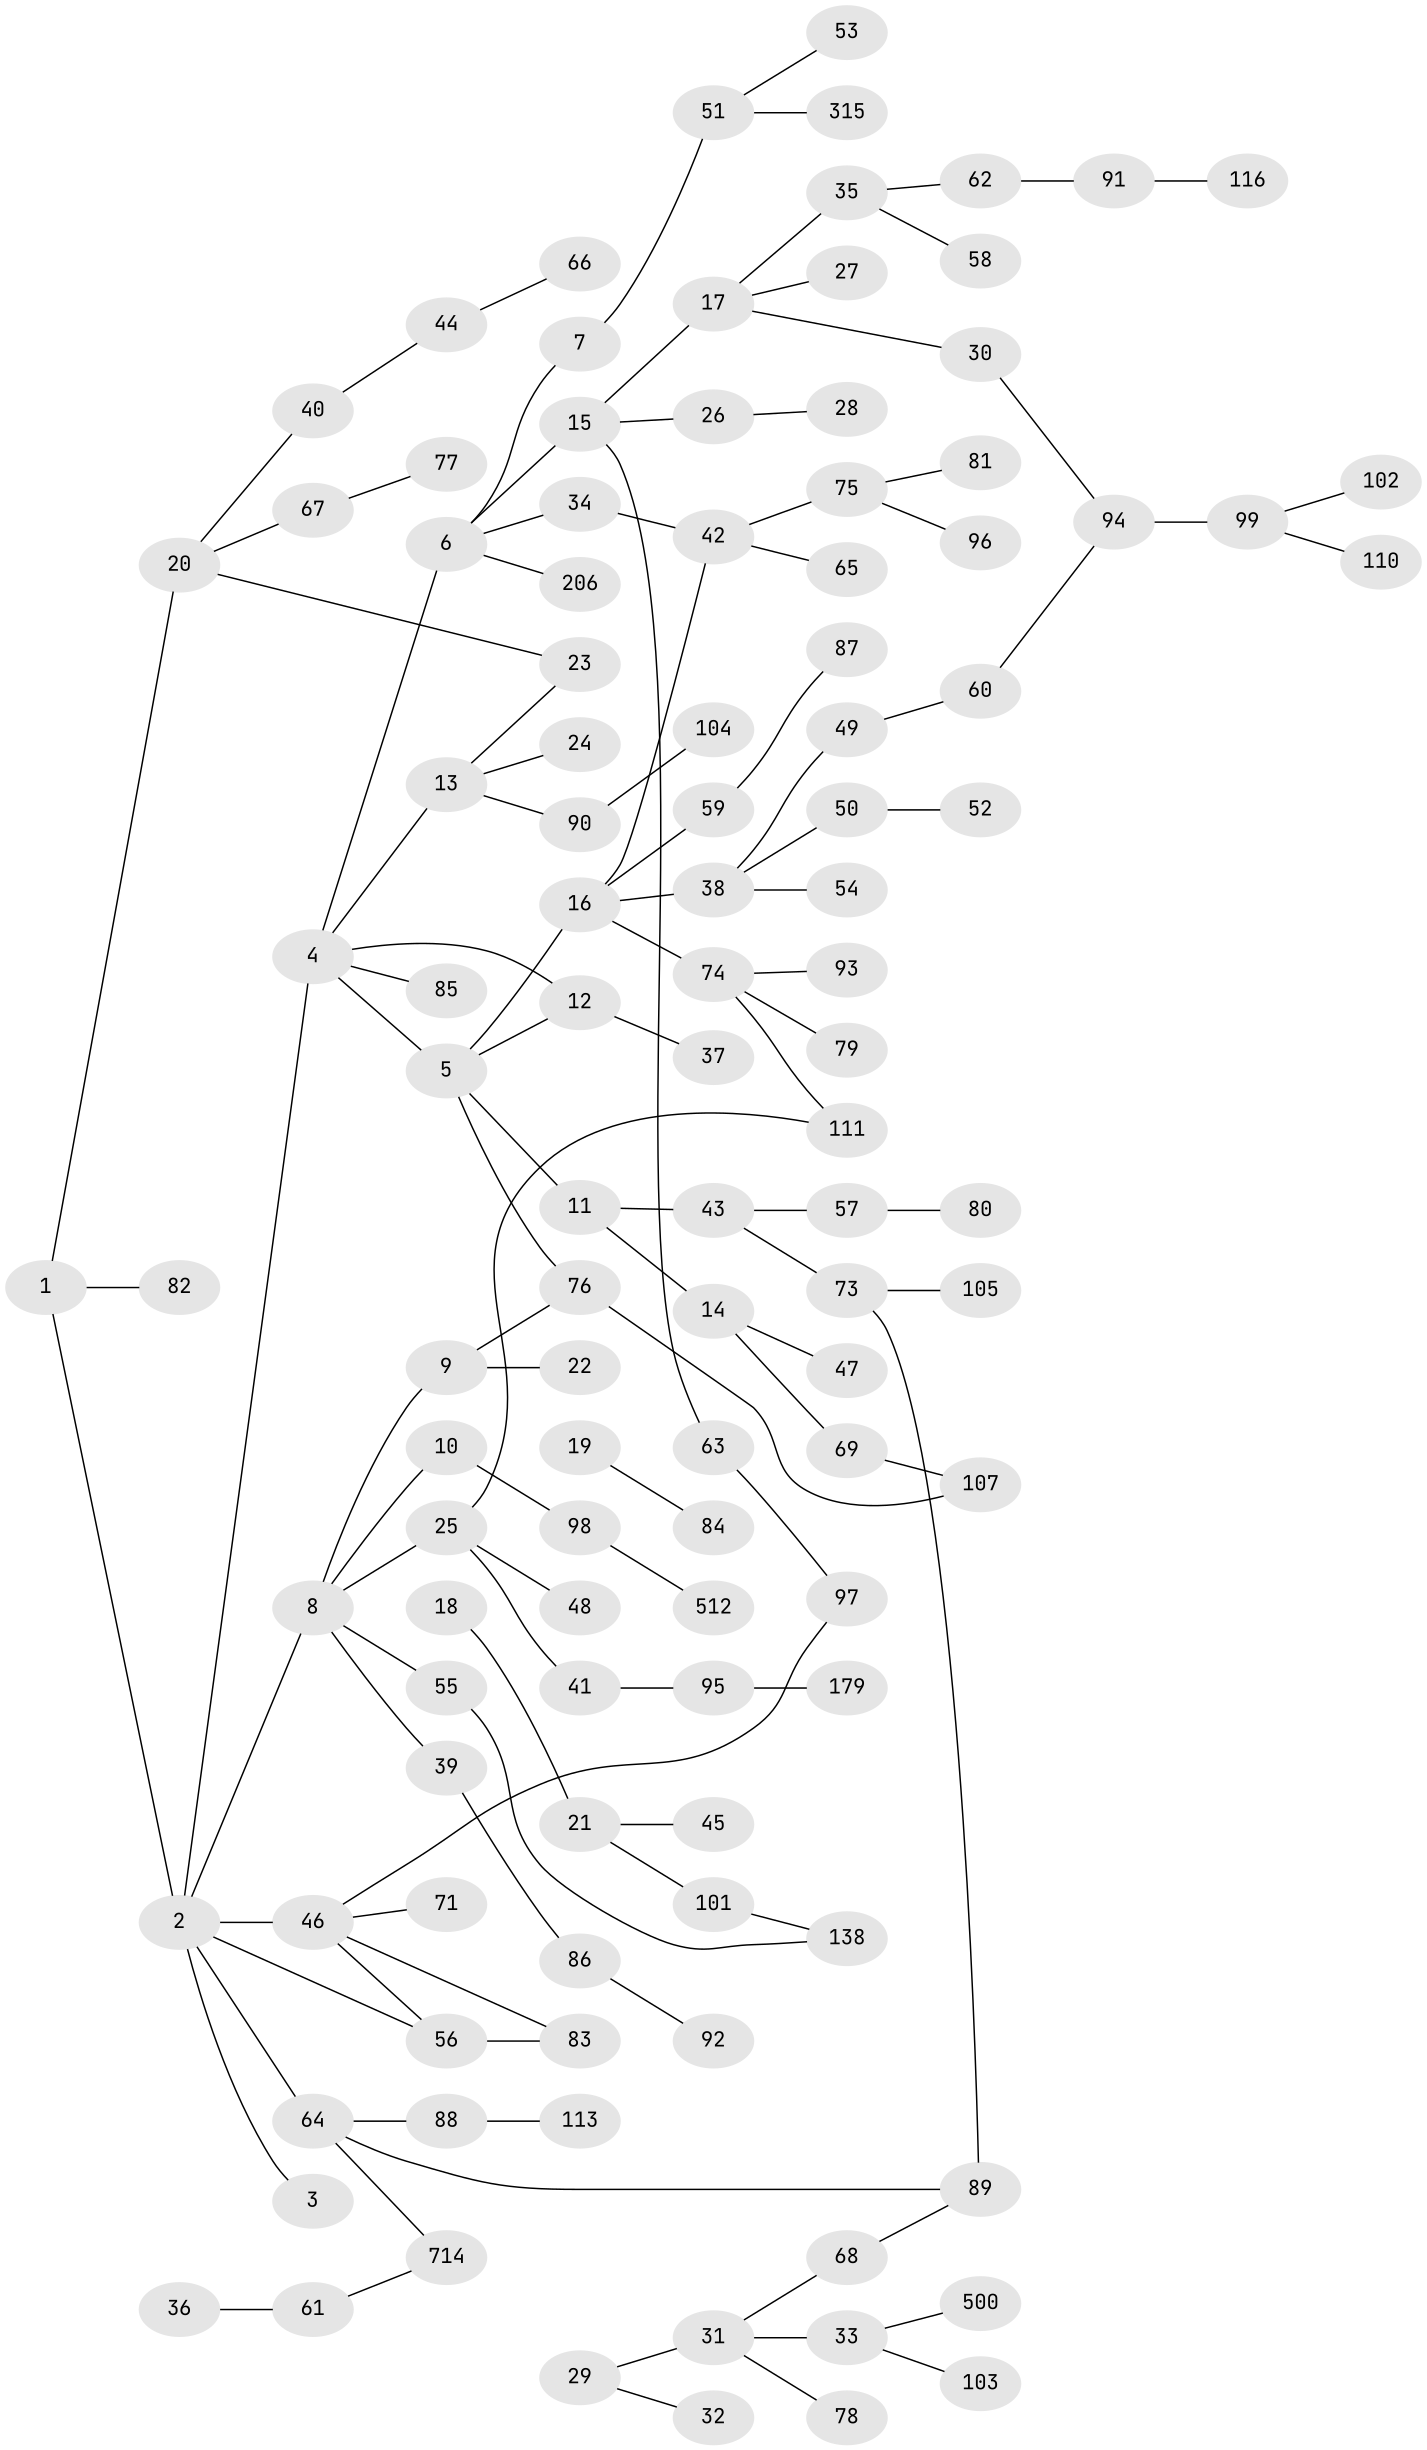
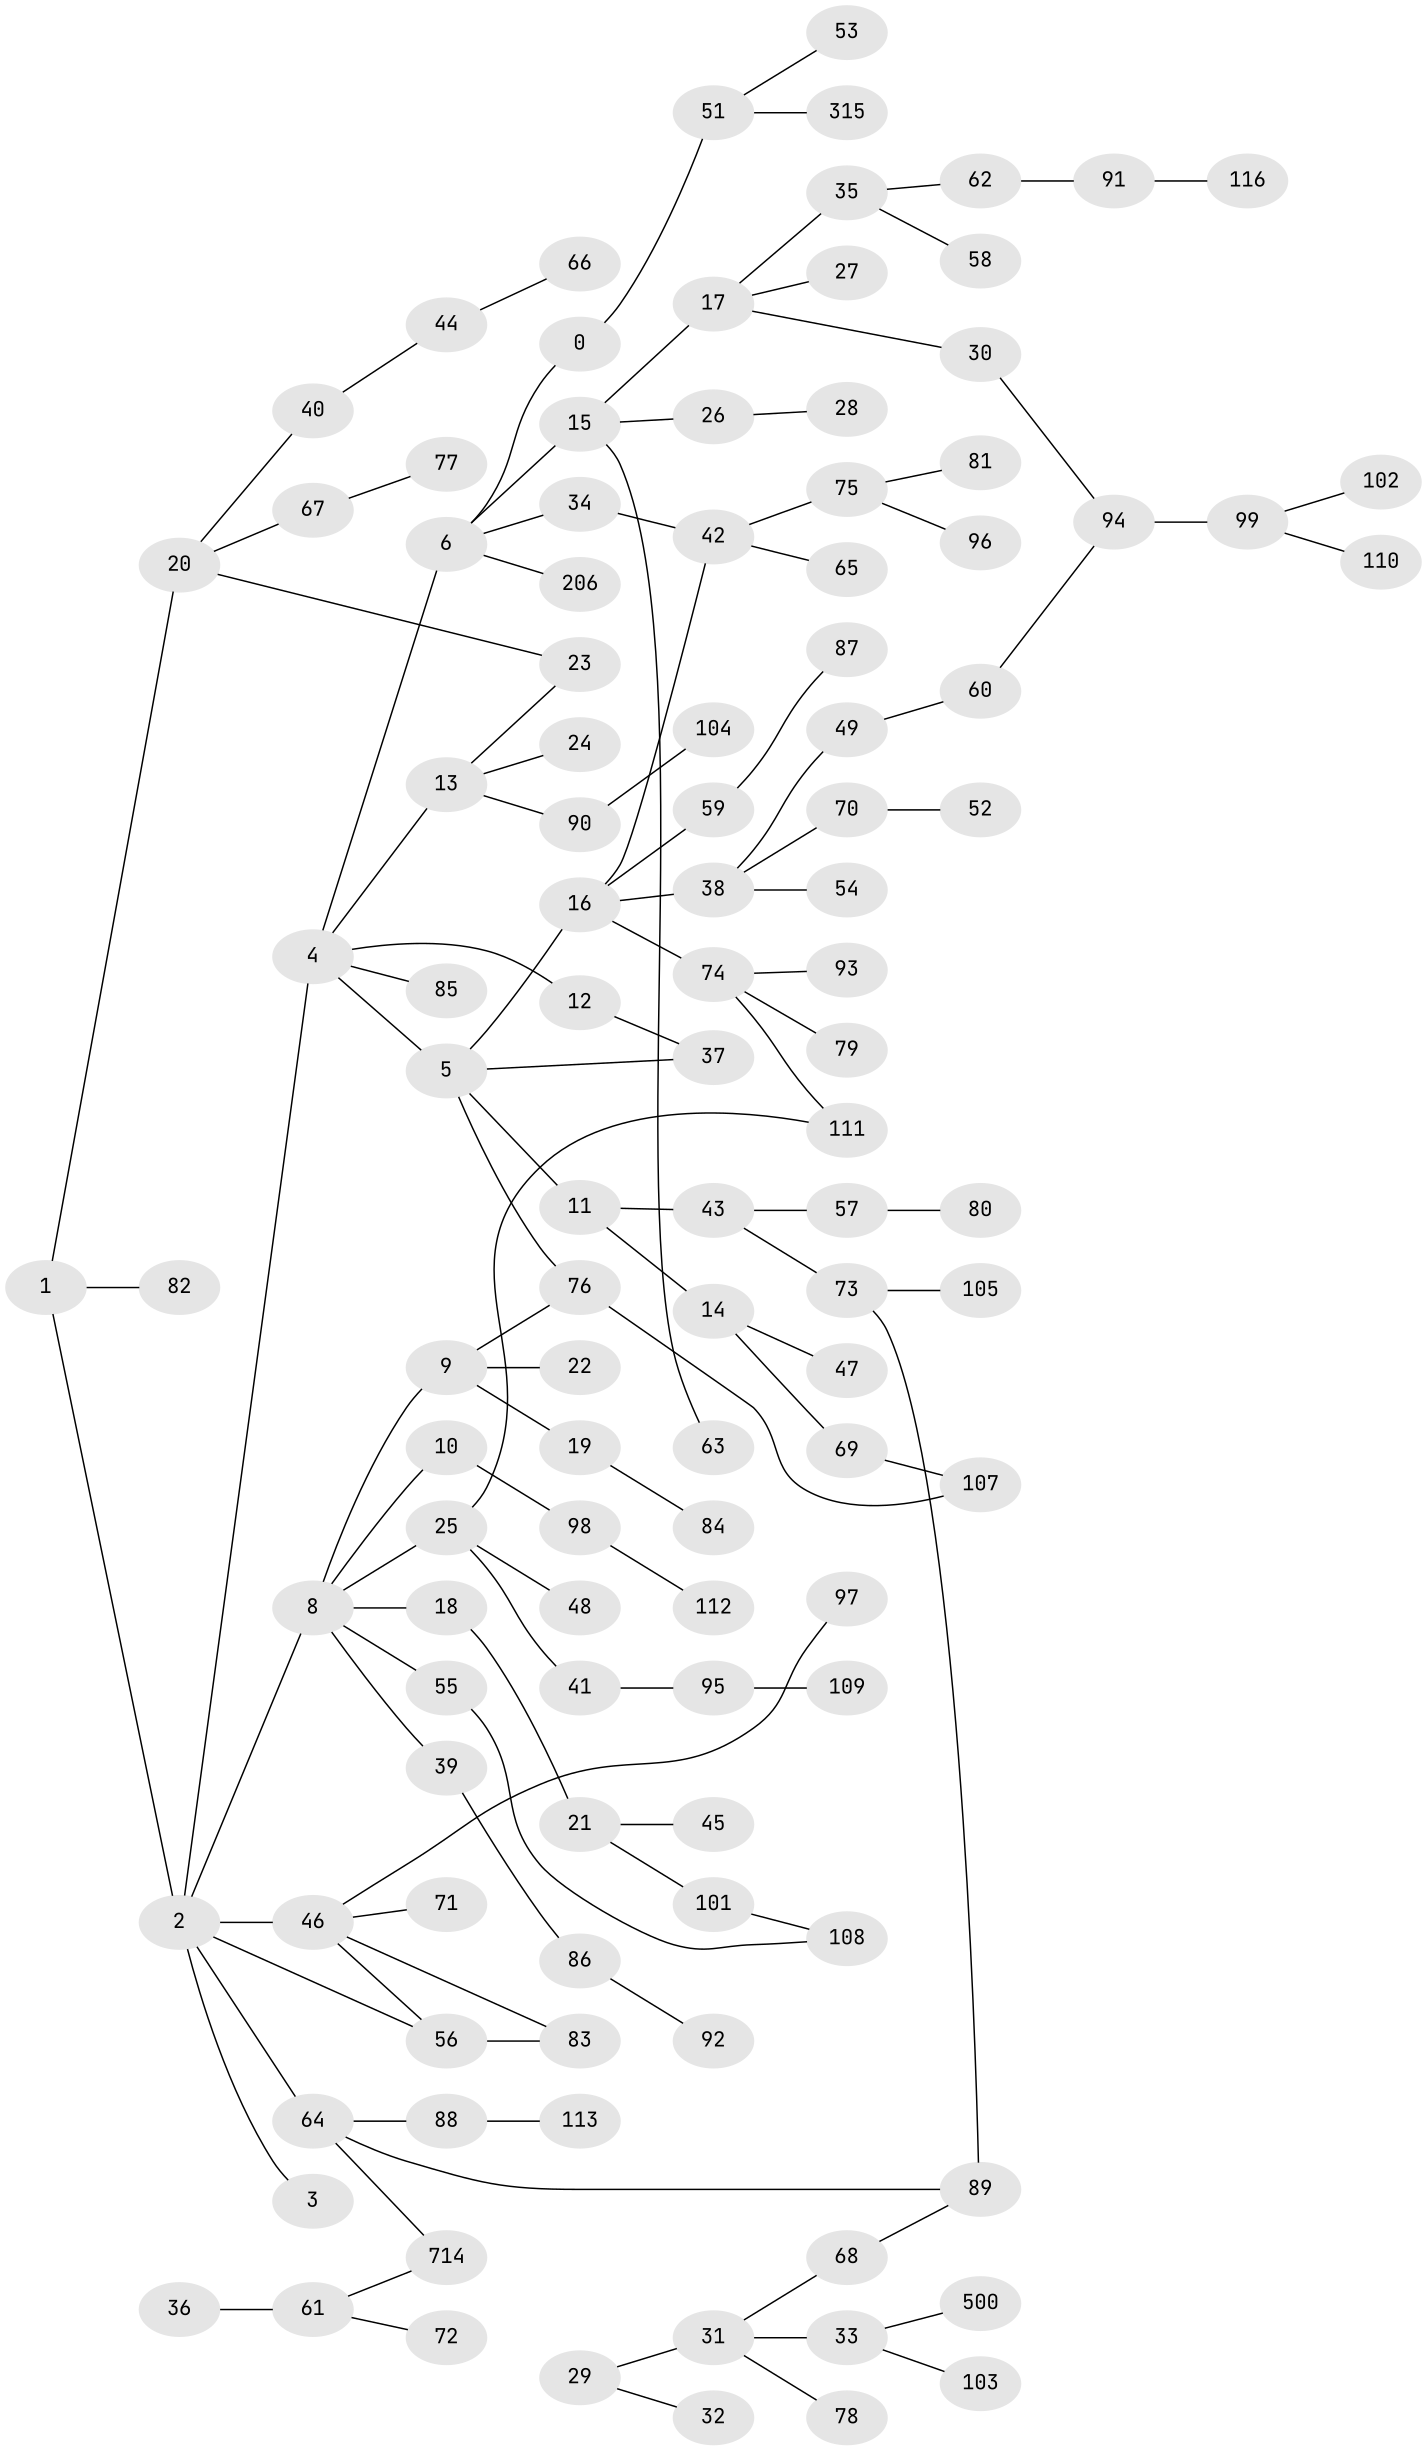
node "7": label "7" -> "0"
node "50": label "50" -> "70"
edge "12" -- "5": now "37" -- "5"
edge "9" -- "19": added
edge "63" -- "97": removed
edge "8" -- "18": added
node "512": label "512" -> "112"
node "179": label "179" -> "109"
node "138": label "138" -> "108"
node "72": added
